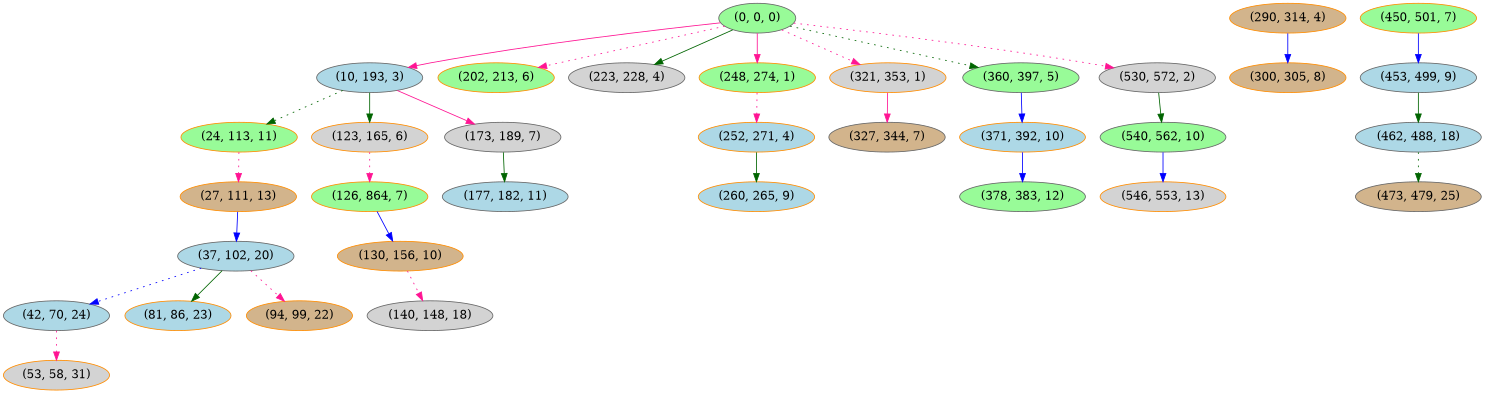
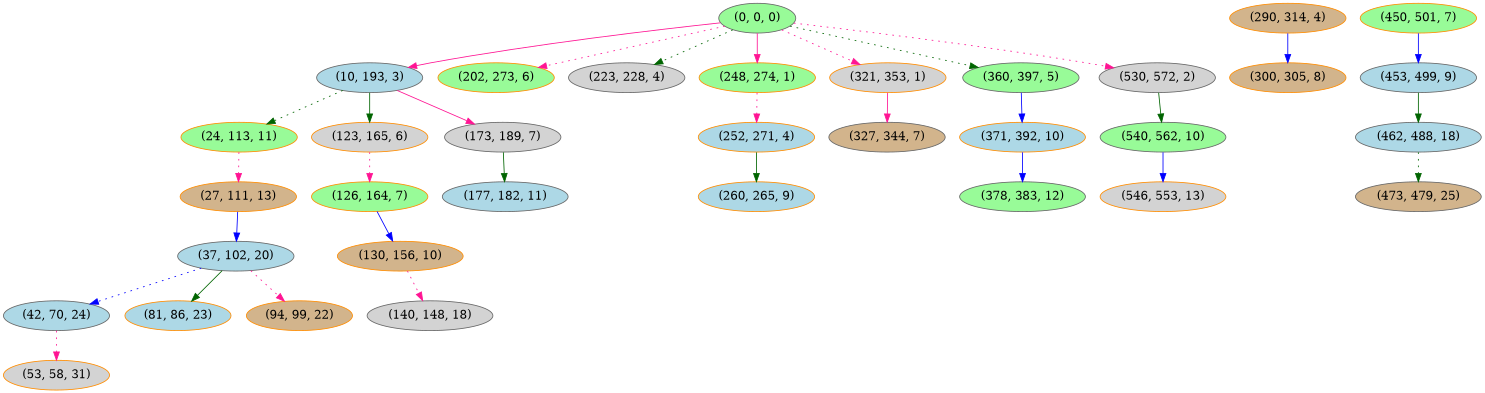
edge "(0, 0, 0)" -> "(223, 228, 4)": style solid -> dotted
node "(202, 213, 6)": label "(202, 213, 6)" -> "(202, 273, 6)"
node "(126, 864, 7)": label "(126, 864, 7)" -> "(126, 164, 7)"
